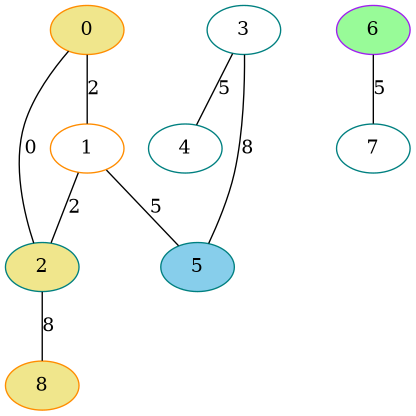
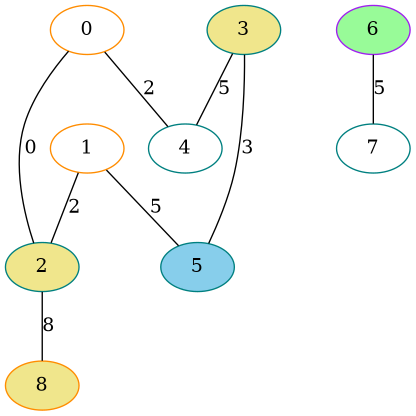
node "0": fillcolor khaki -> white
node "3": fillcolor white -> khaki
edge "0" -- "1": now "0" -- "4"
edge "3" -- "5": label "8" -> "3"
